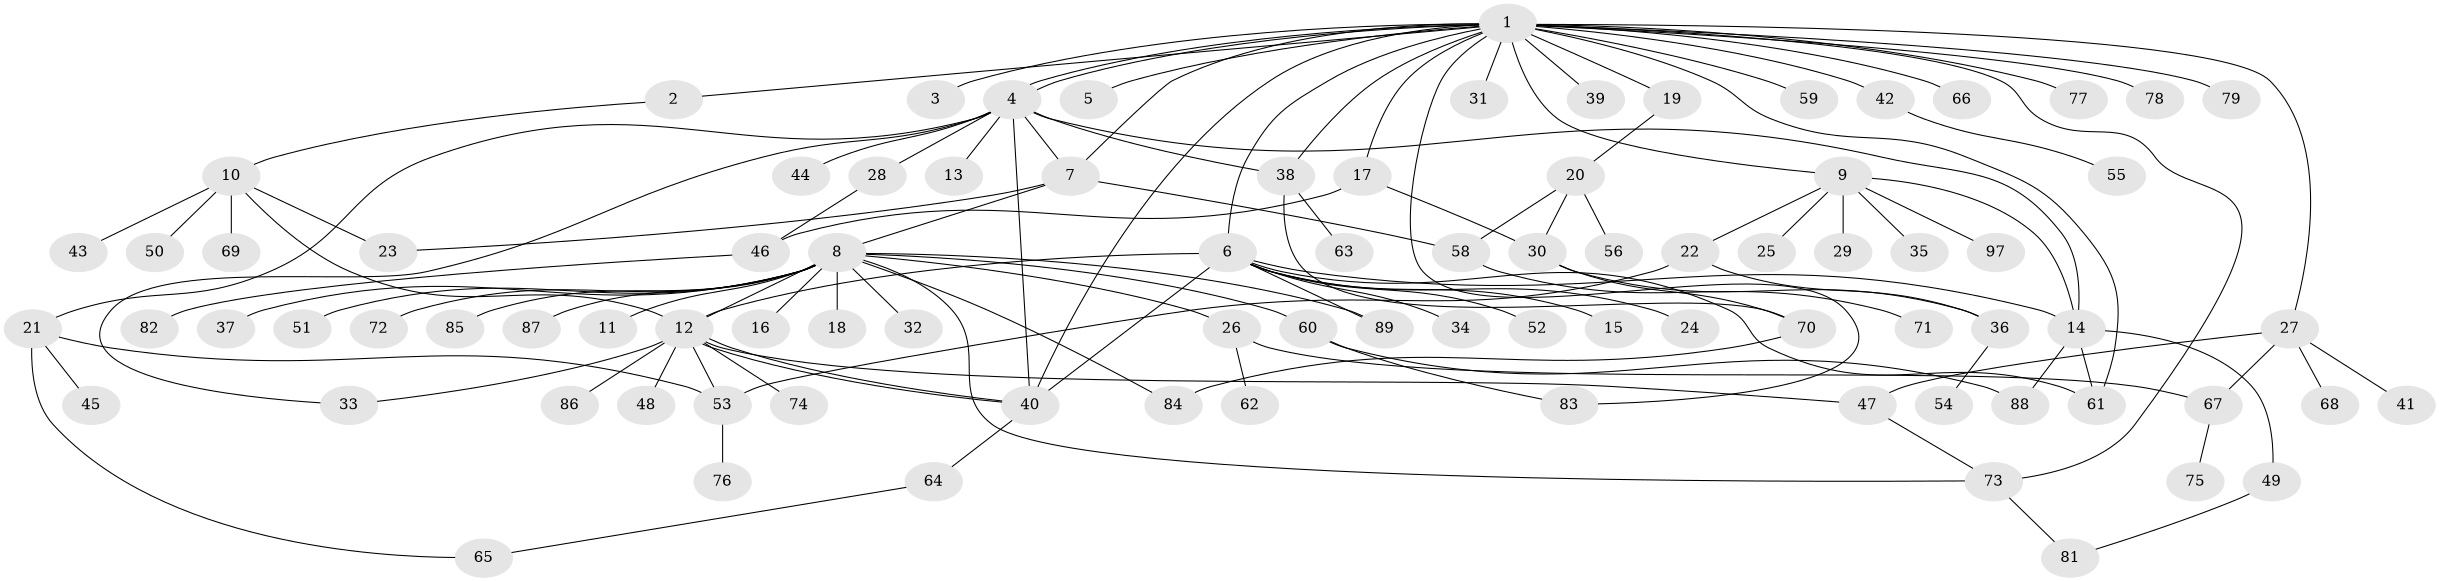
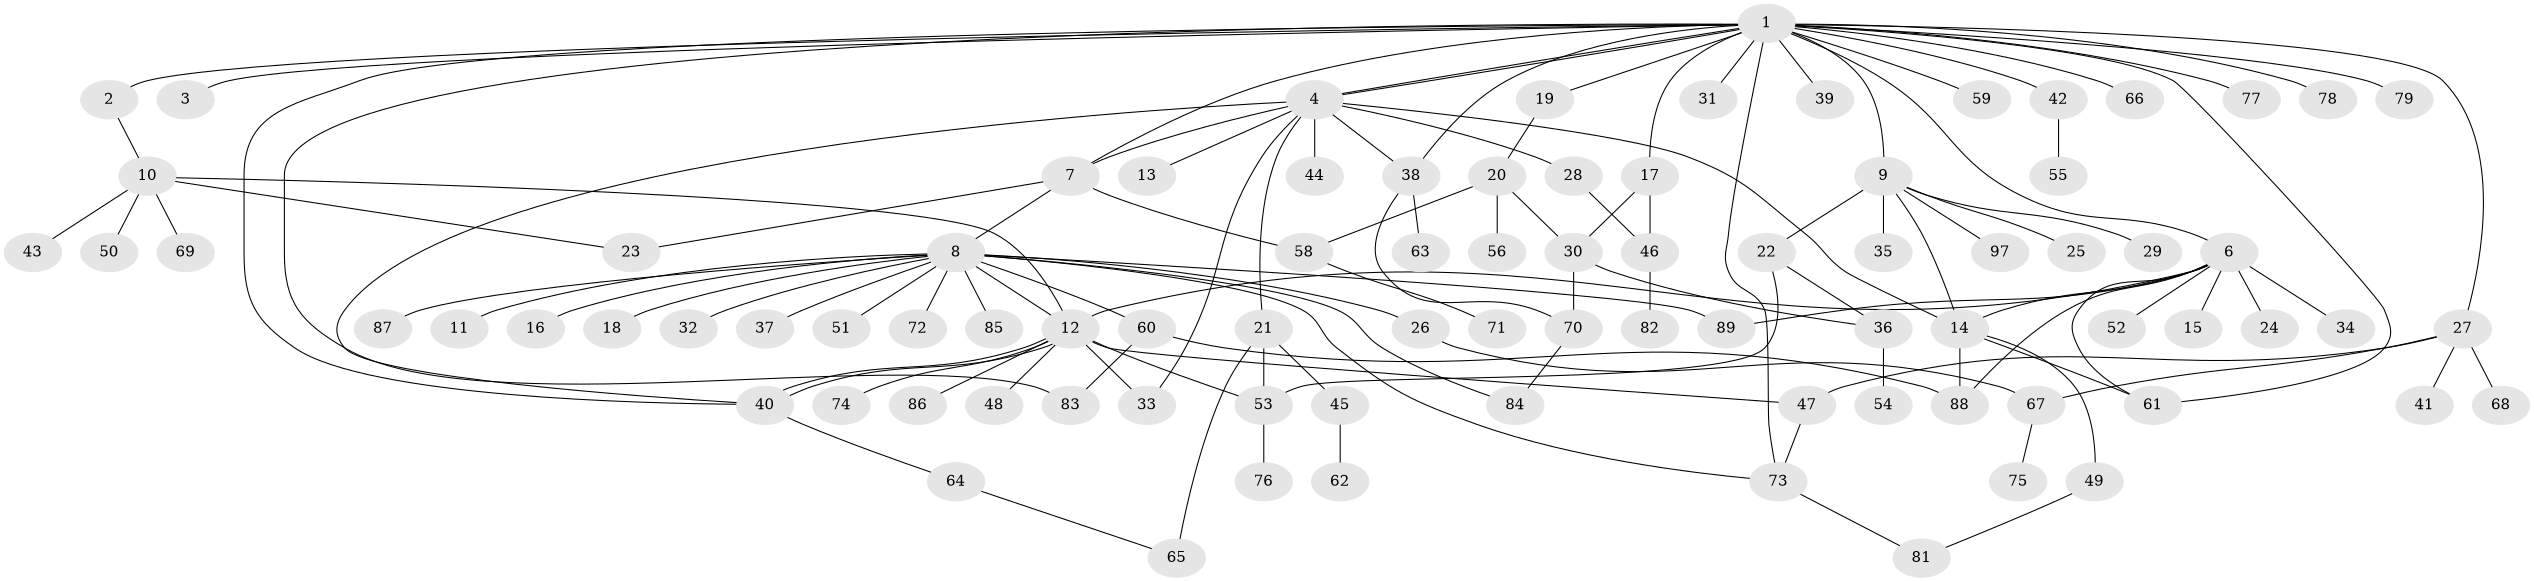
node "5": removed
edge "6" -- "40": now "6" -- "88"
edge "26" -- "62": now "45" -- "62"
